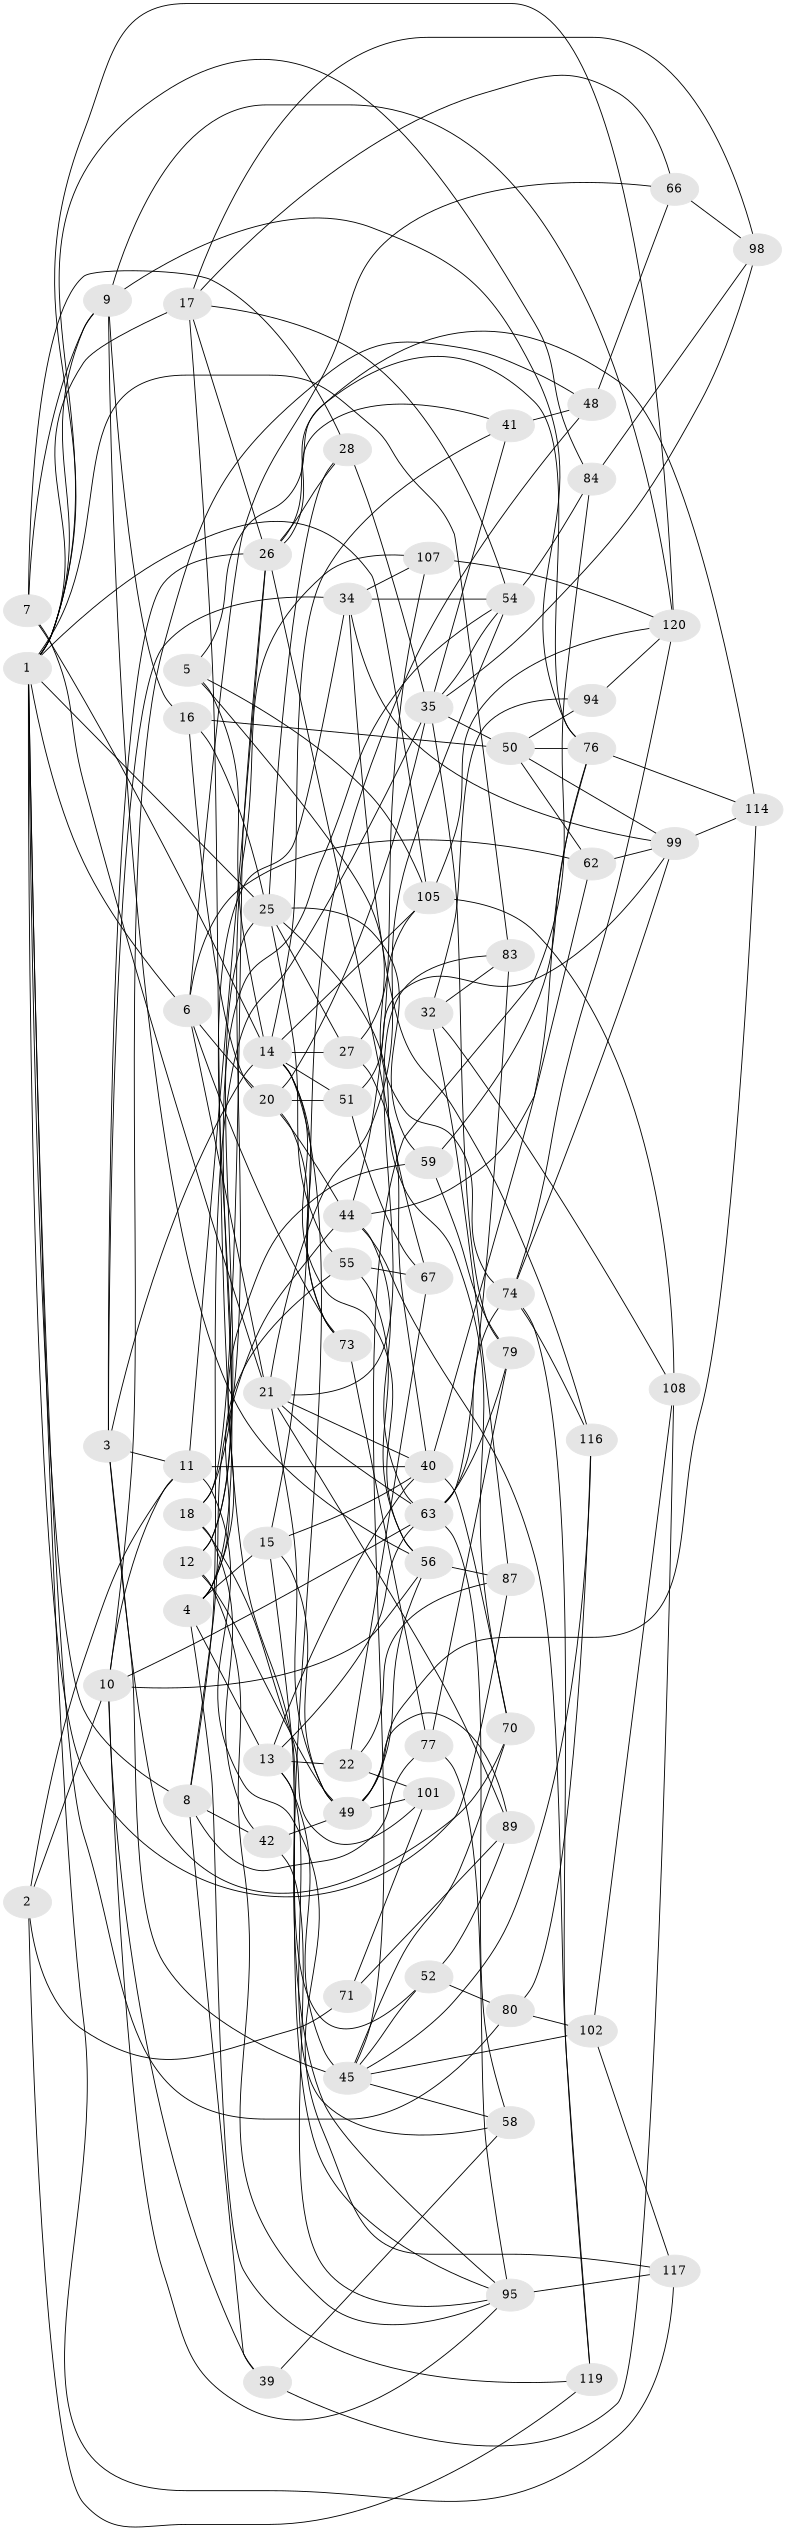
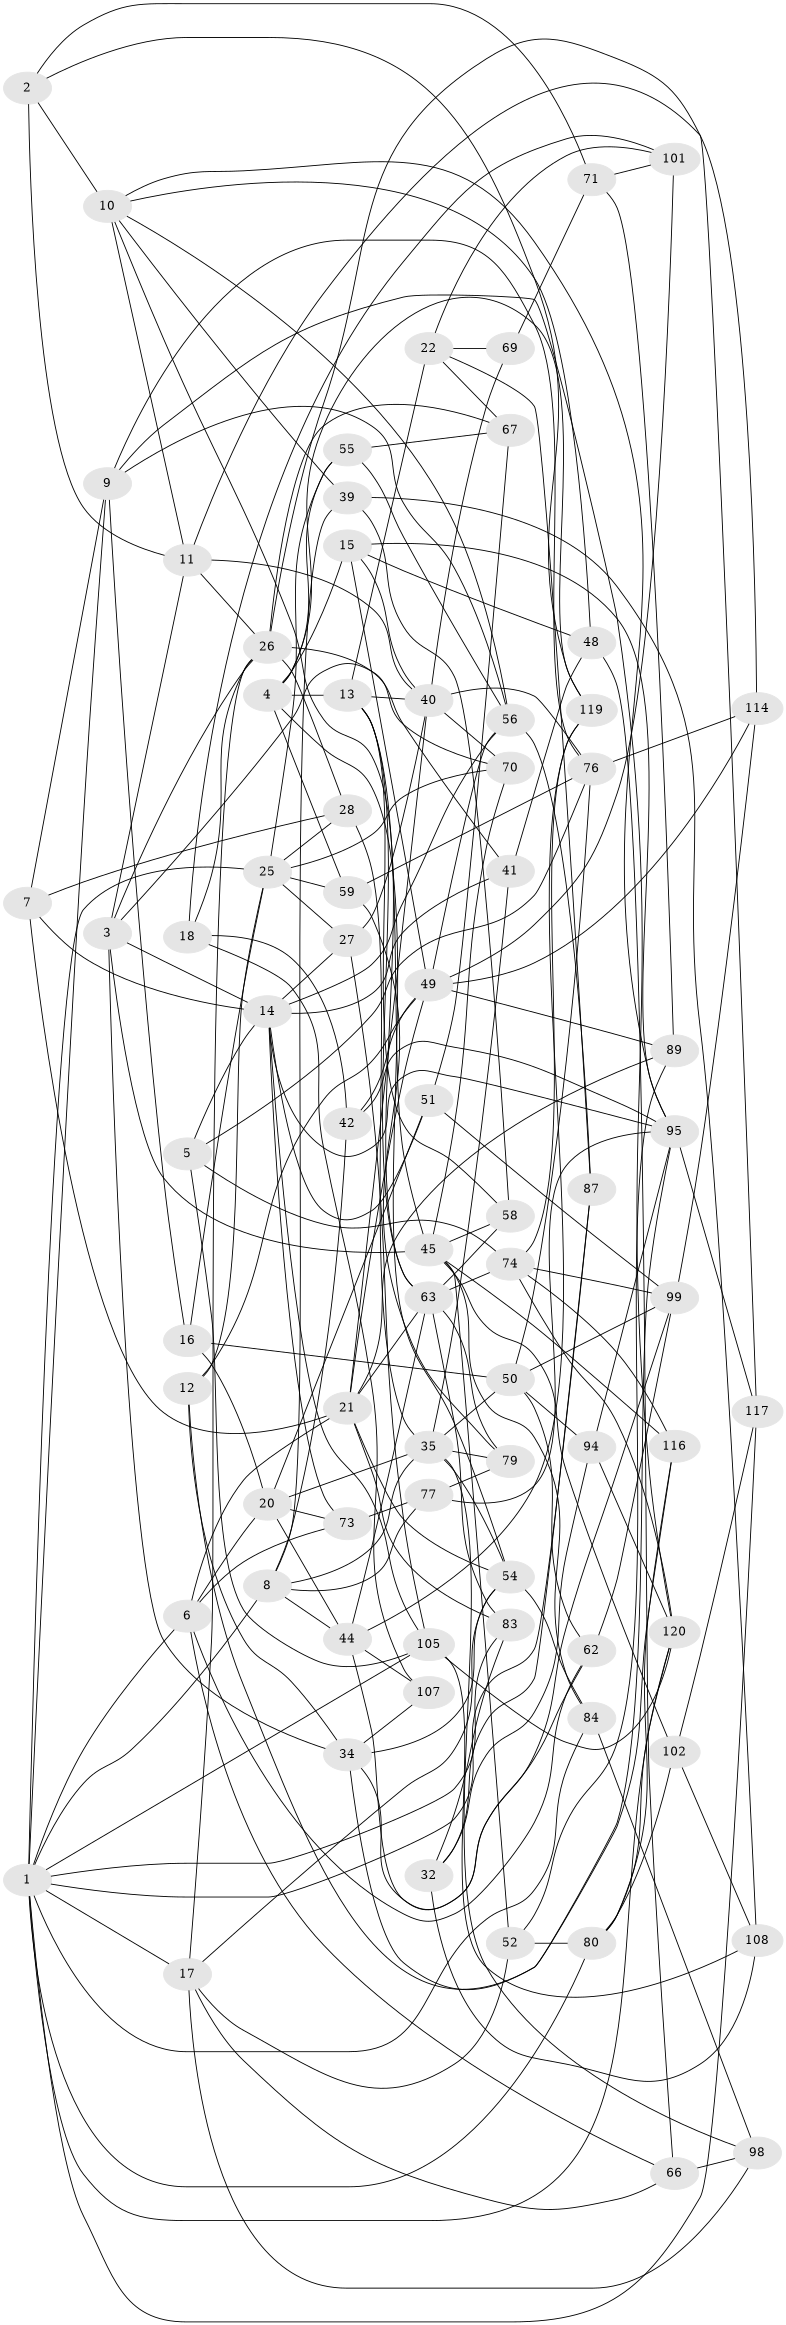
node "69": added
edge "107" -- "120": now "80" -- "120"
edge "95" -- "94": added
